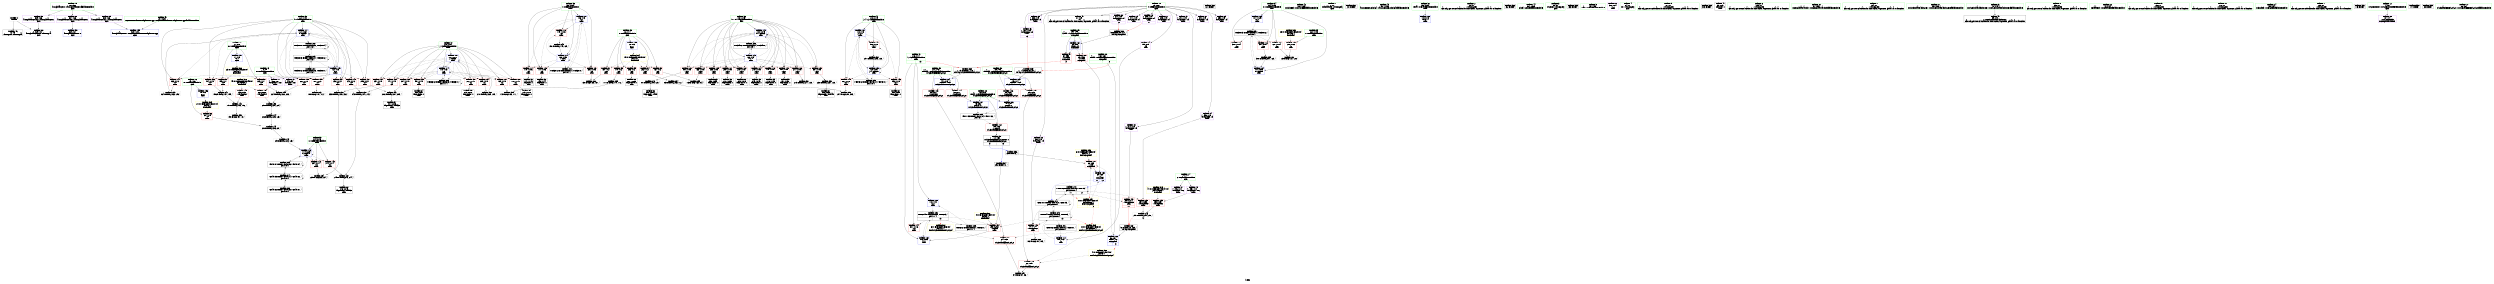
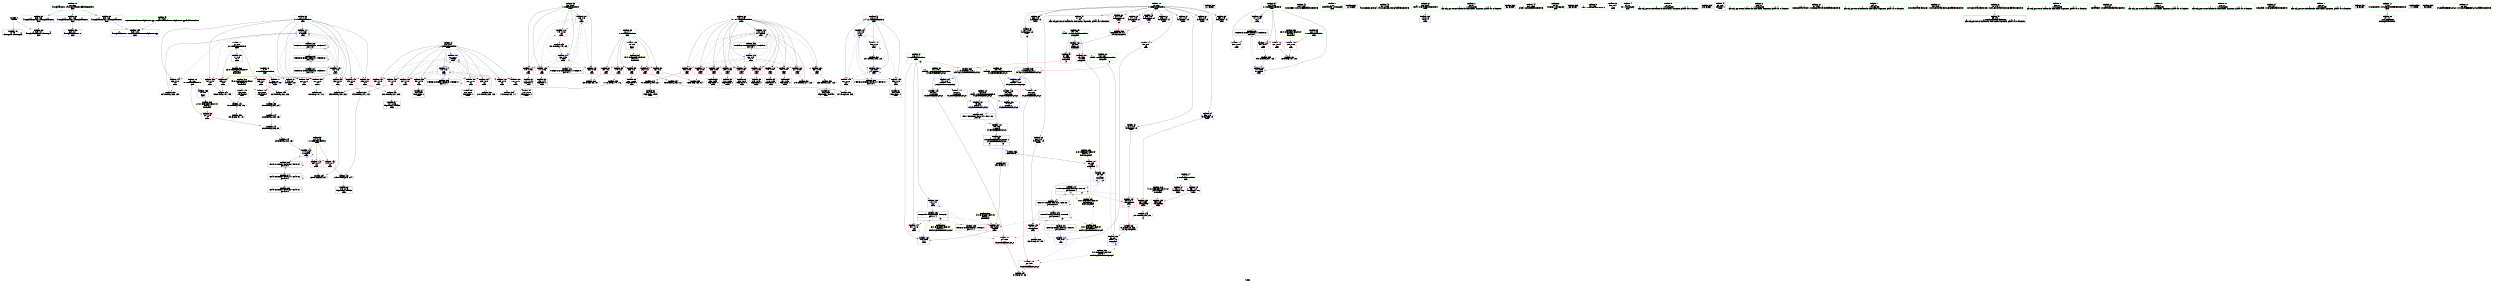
node "NodeID: 36": text "field" -> "main"
